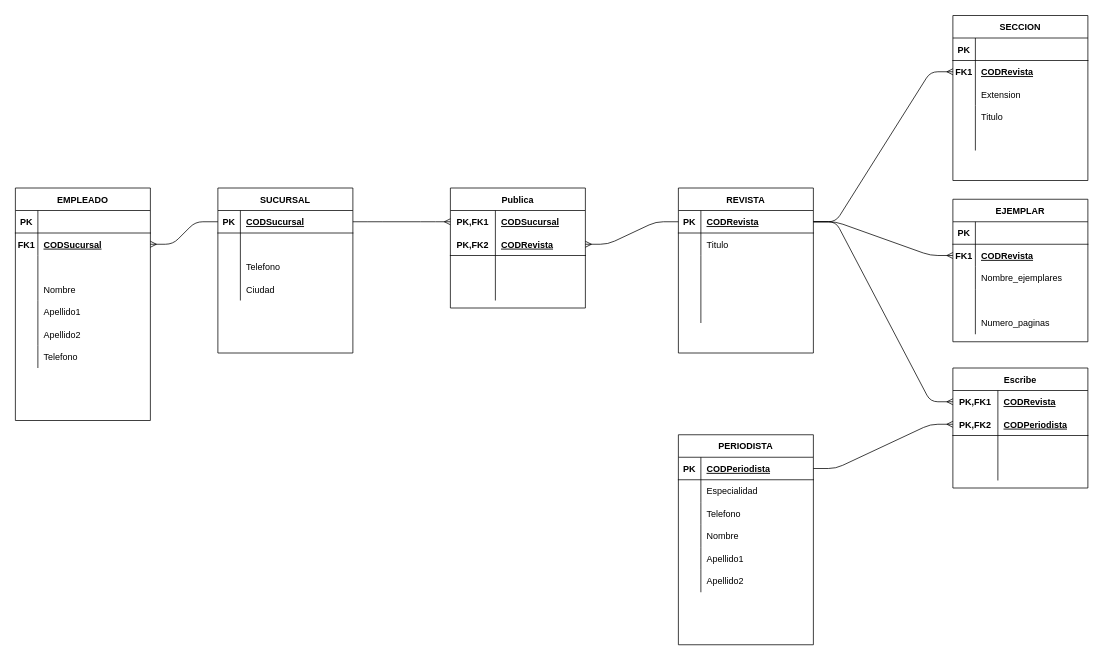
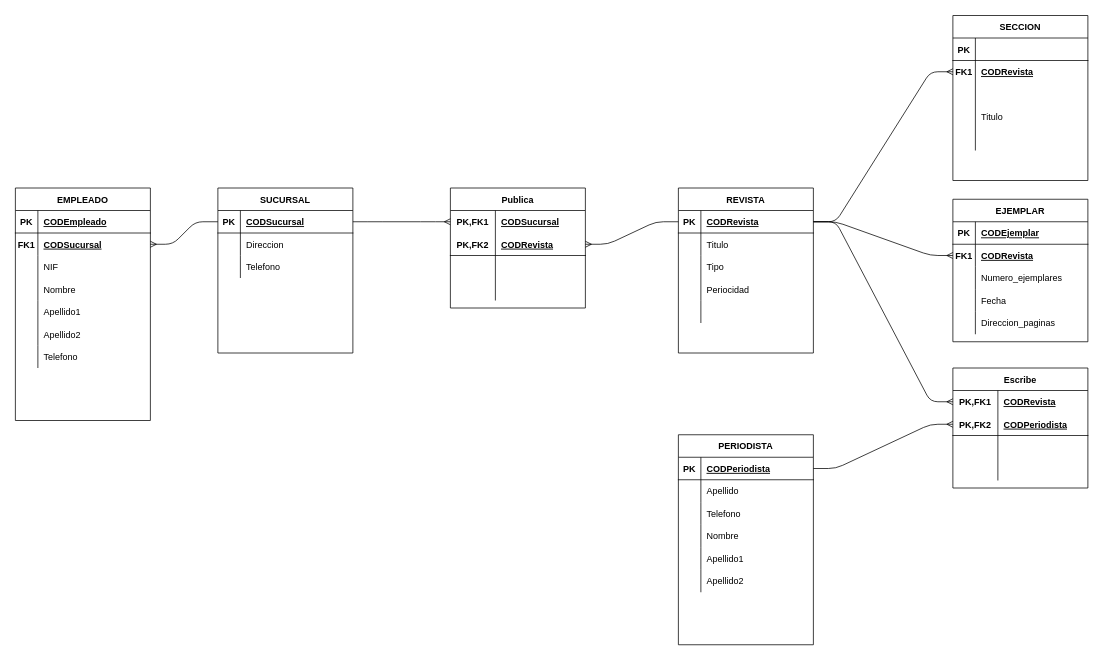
node "Extension": removed
node "CODEmpleado": added
node "CODEjemplar": added
node "Direccion": added
node "NIF": added
node "Tipo": added
node "Nombre_ejemplares": label "Nombre_ejemplares" -> "Numero_ejemplares"
node "Ciudad": removed
node "Periocidad": added
node "Fecha": added
node "Numero_paginas": label "Numero_paginas" -> "Direccion_paginas"
node "Especialidad": label "Especialidad" -> "Apellido"
